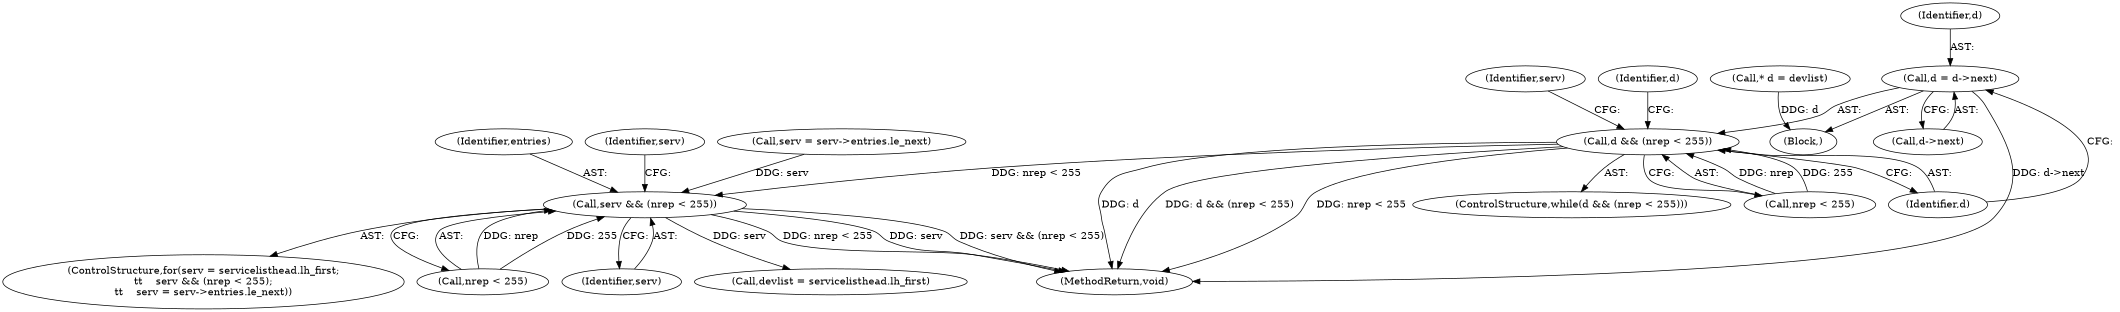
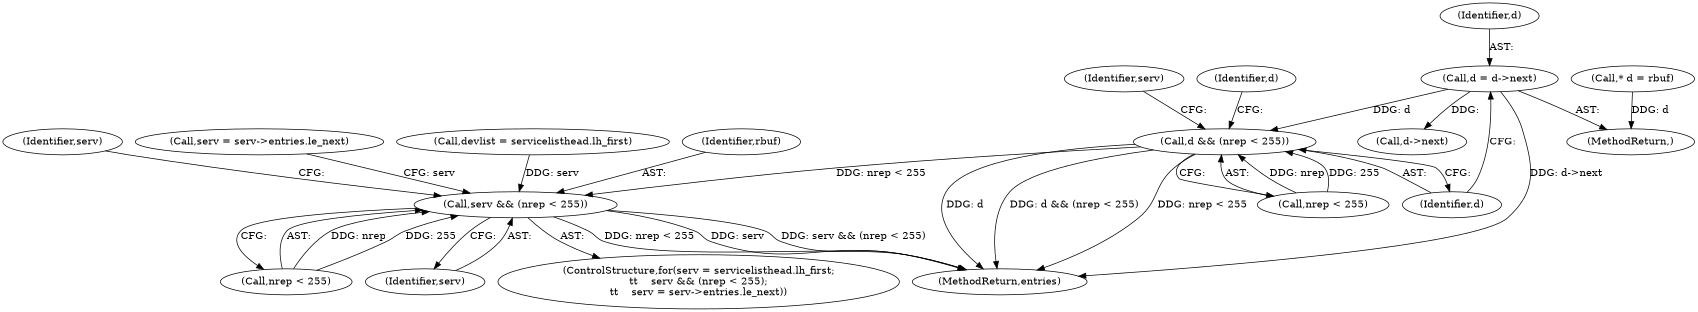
node "(Call,* d = devlist)": label "(Call,* d = devlist)" -> "(Call,* d = rbuf)"
edge "(Call,d = d->next)" -> "(Call,d && (nrep < 255))": label "AST: " -> "DDG: d"
edge "(Call,d = d->next)" -> "(Call,d->next)": label "CFG: " -> "DDG: "
edge "(Call,d->next)" -> "(Call,d = d->next)": removed, label "AST:"
node "(Identifier,entries)": label "(Identifier,entries)" -> "(Identifier,rbuf)"
node "(Block,)": label "(Block,)" -> "(MethodReturn,)"
edge "(Call,serv = serv->entries.le_next)" -> "(Call,serv && (nrep < 255))": label "DDG: serv" -> "CFG: serv"
node "(ControlStructure,while(d && (nrep < 255)))": removed
edge "(Call,serv && (nrep < 255))" -> "(Call,devlist = servicelisthead.lh_first)": reversed
node "(MethodReturn,void)": label "(MethodReturn,void)" -> "(MethodReturn,entries)"
